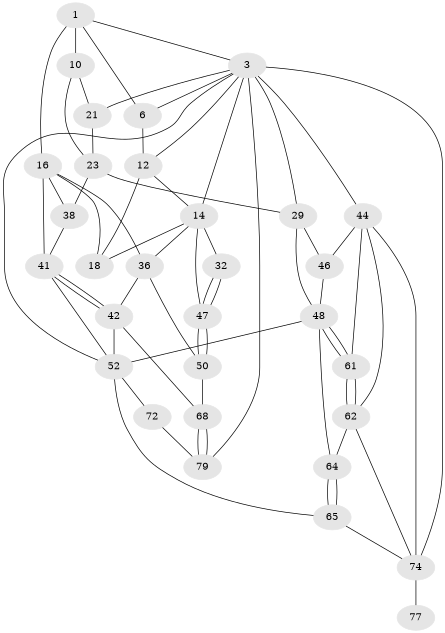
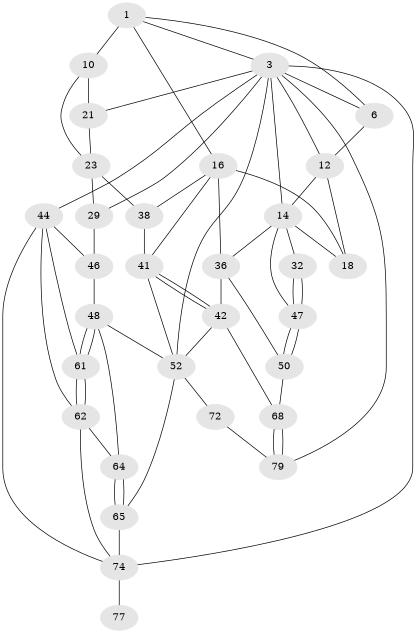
edge "29" -- "48": removed
